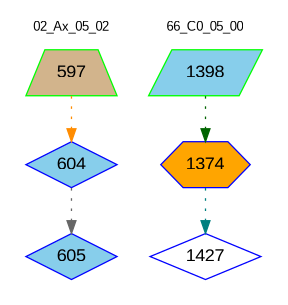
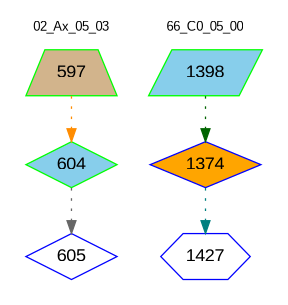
cluster "02_Ax_05_02": label "02_Ax_05_02" -> "02_Ax_05_03"
node "604": color blue -> green
node "1374": shape hexagon -> diamond
node "605": fillcolor skyblue -> white
node "1427": shape diamond -> hexagon
